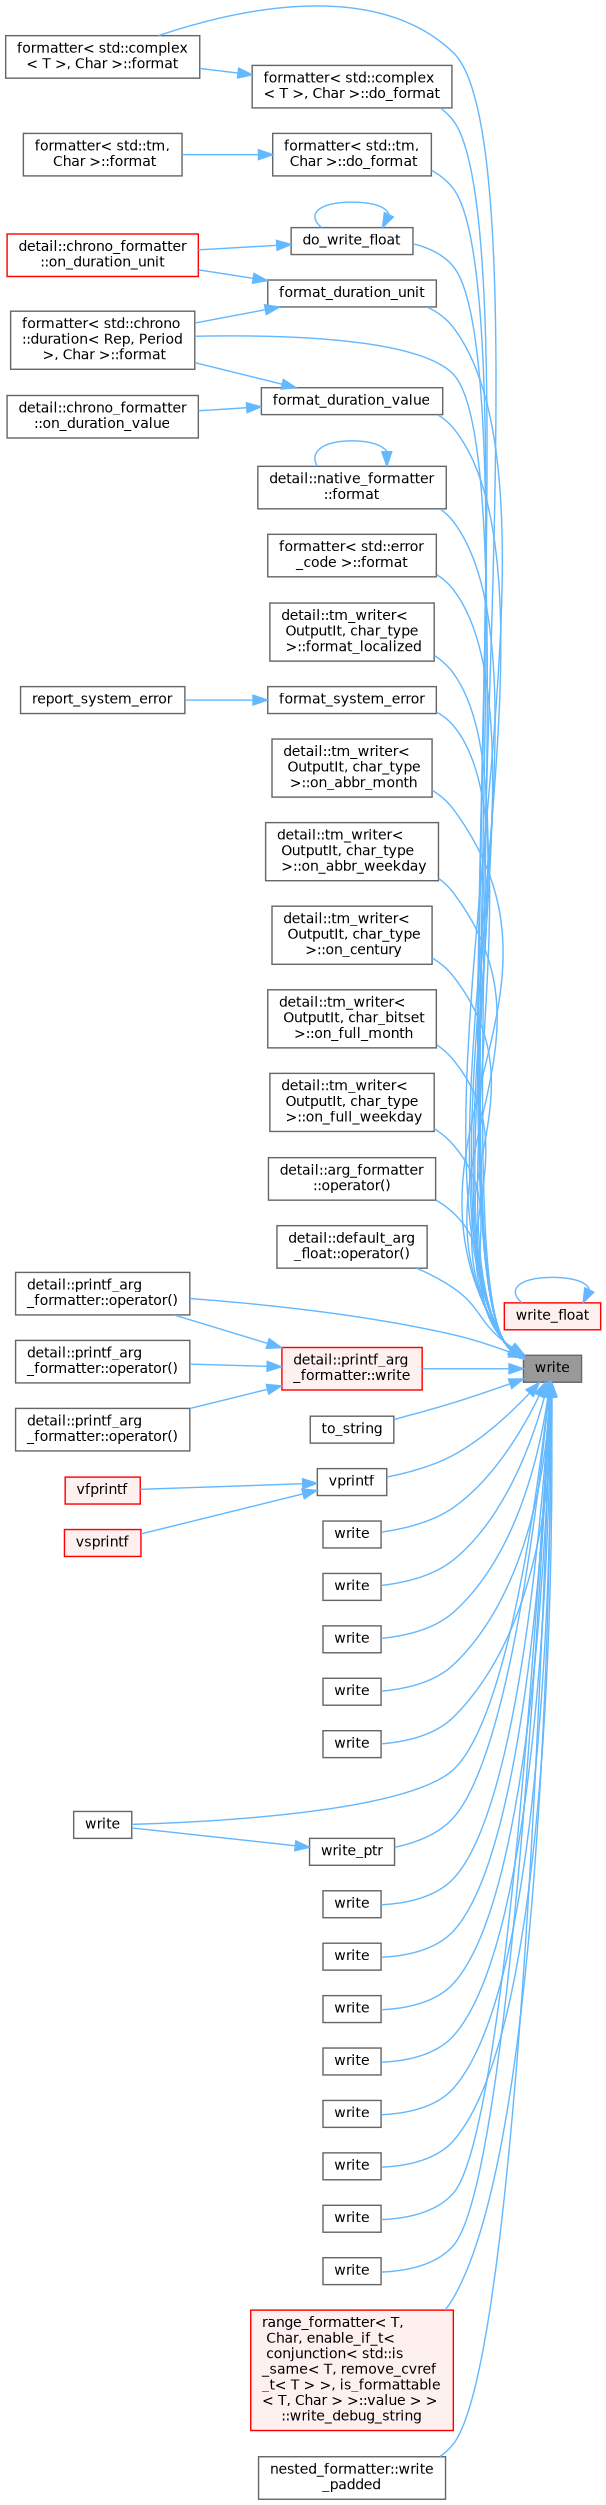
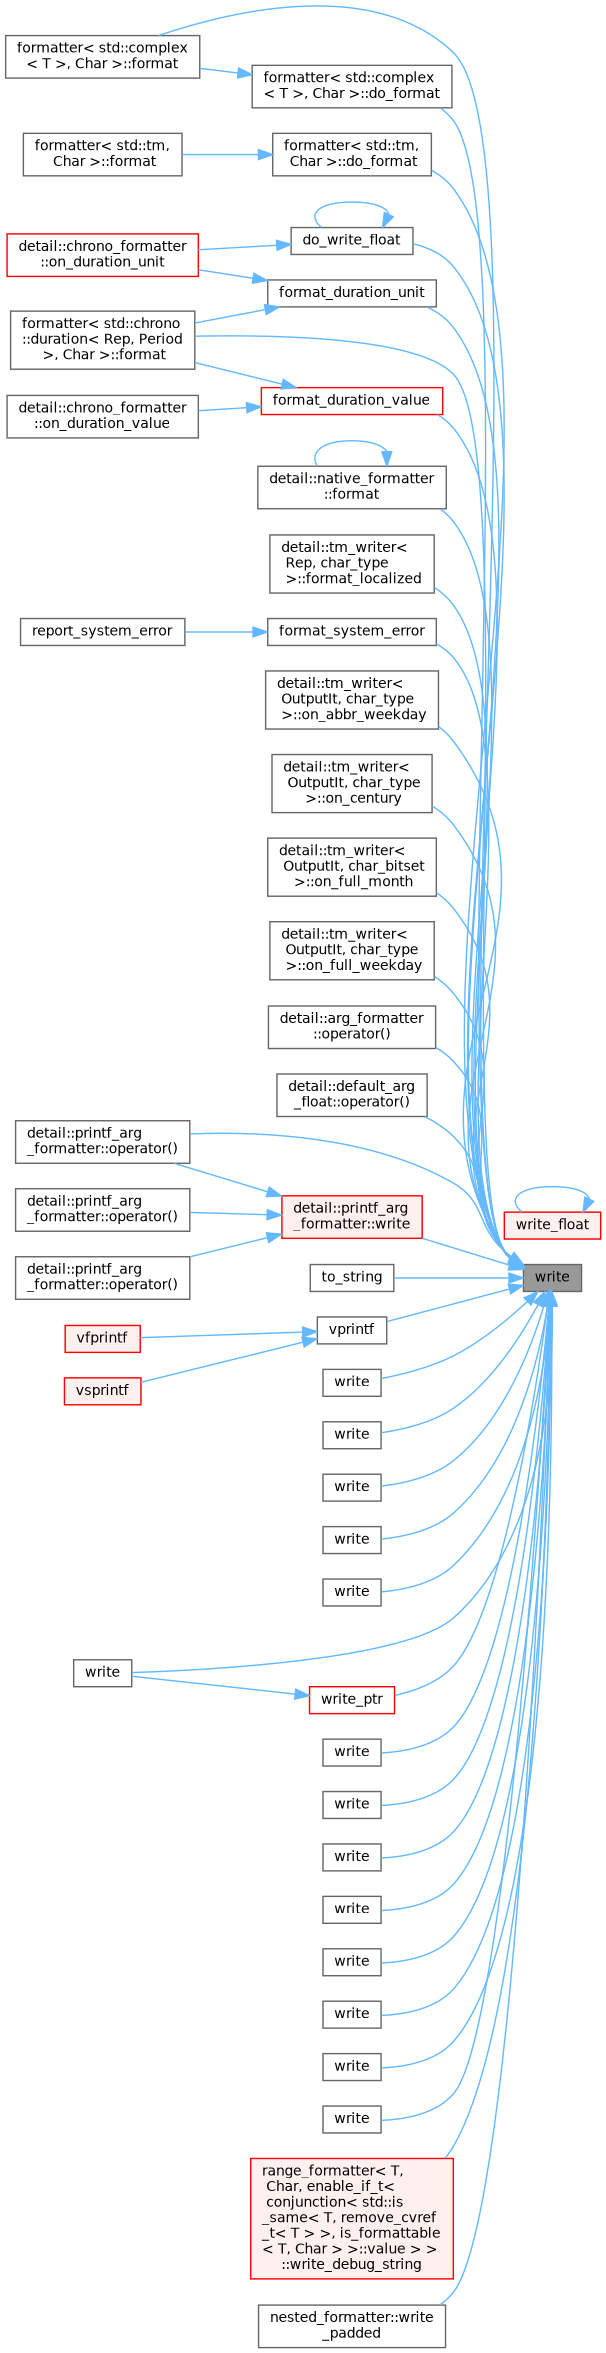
node "format_duration_value": color grey40 -> red
node "formatter< std::error _code >::format": removed
node "detail::tm_writer< OutputIt, char_type >::format_localized": label "detail::tm_writer< OutputIt, char_type >::format_localized" -> "detail::tm_writer< Rep, char_type >::format_localized"
node "detail::tm_writer< OutputIt, char_type >::on_abbr_month": removed
node "write_ptr": color grey40 -> red
